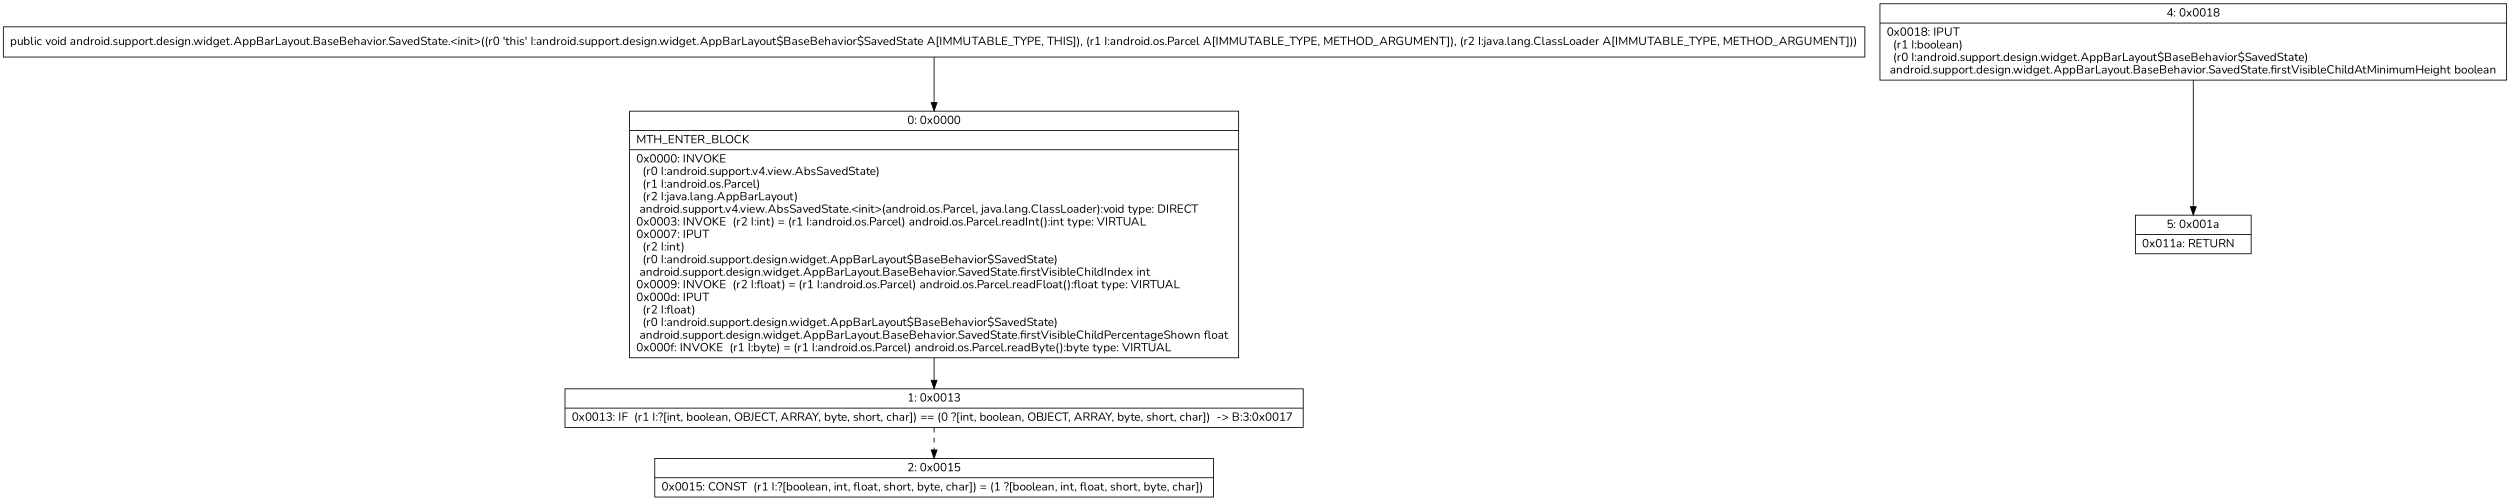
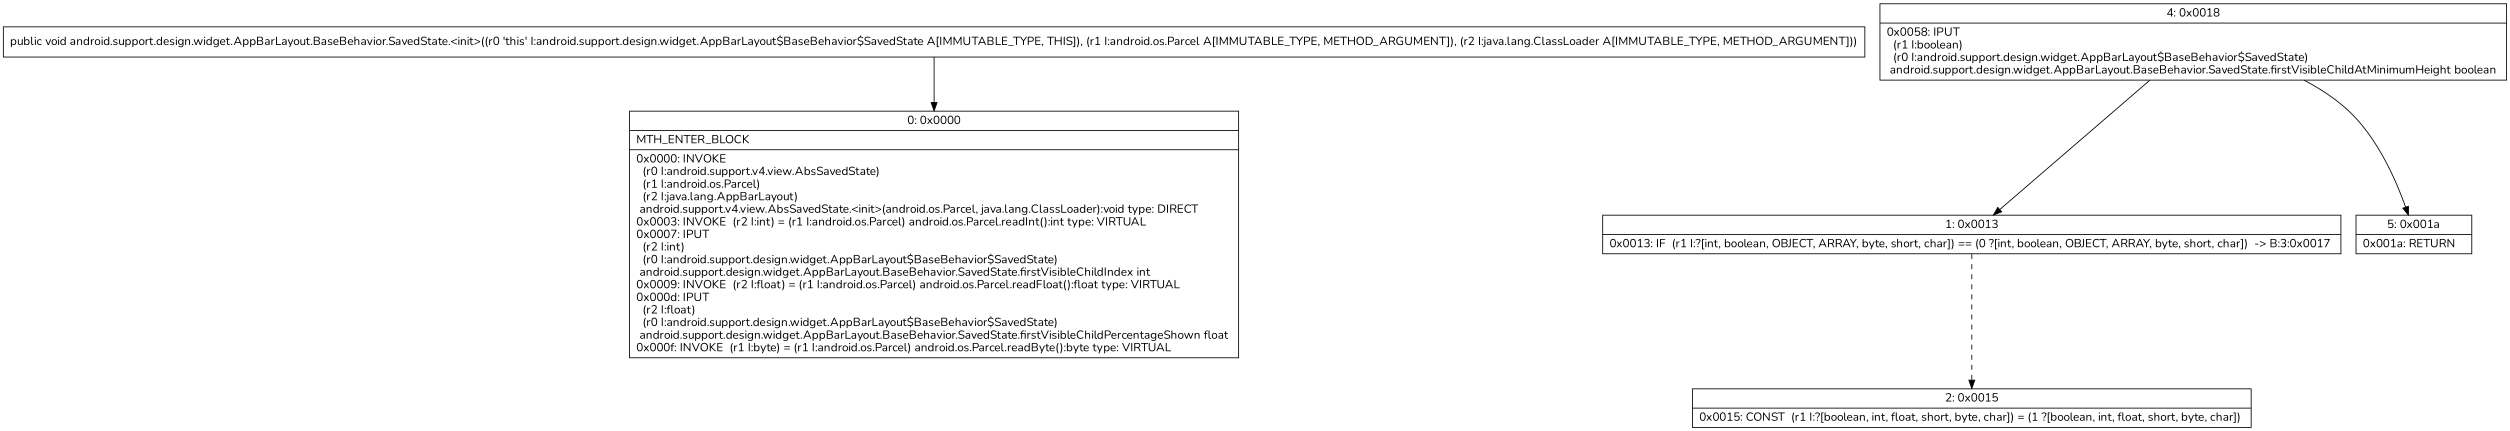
node "4: 0x0018": text "0x0018: IPUT" -> "0x0058: IPUT"
node "5: 0x001a": text "0x011a: RETURN" -> "0x001a: RETURN"
edge "0: 0x0000" -> "1: 0x0013": now "4: 0x0018" -> "1: 0x0013"
